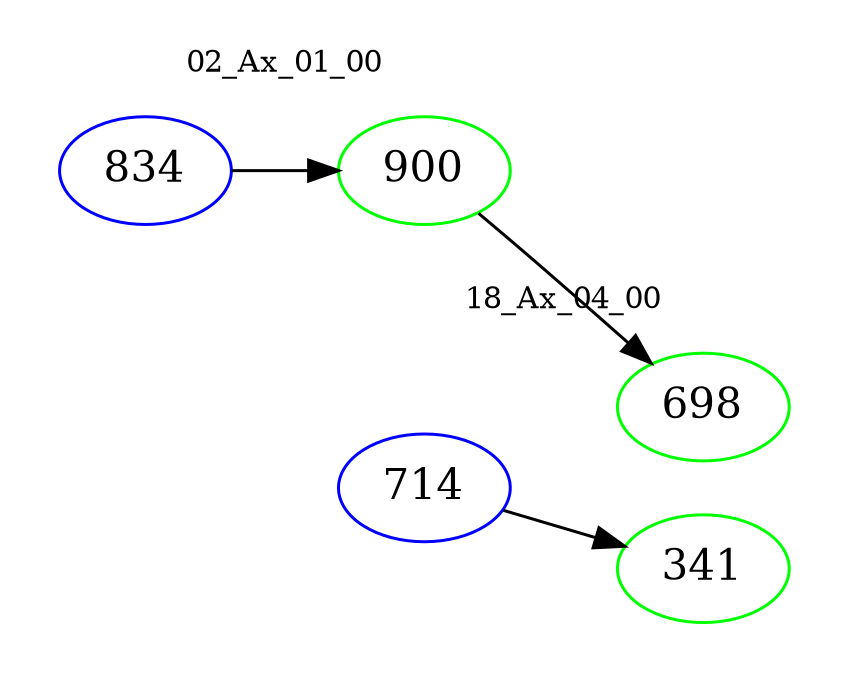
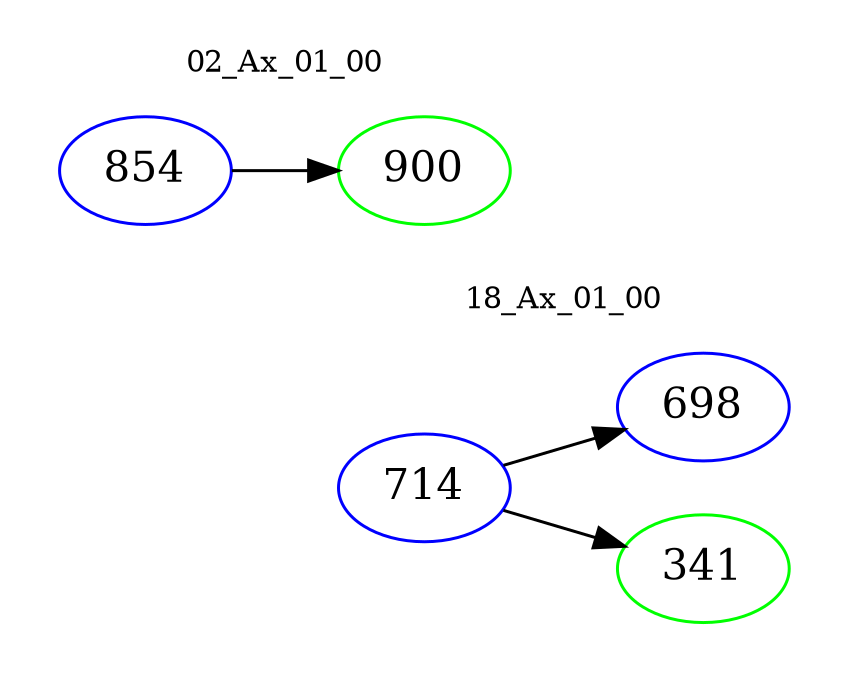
node "834": label "834" -> "854"
edge "900" -> "698": now "714" -> "698"
cluster "18_Ax_04_00": label "18_Ax_04_00" -> "18_Ax_01_00"
node "698": color green -> blue
